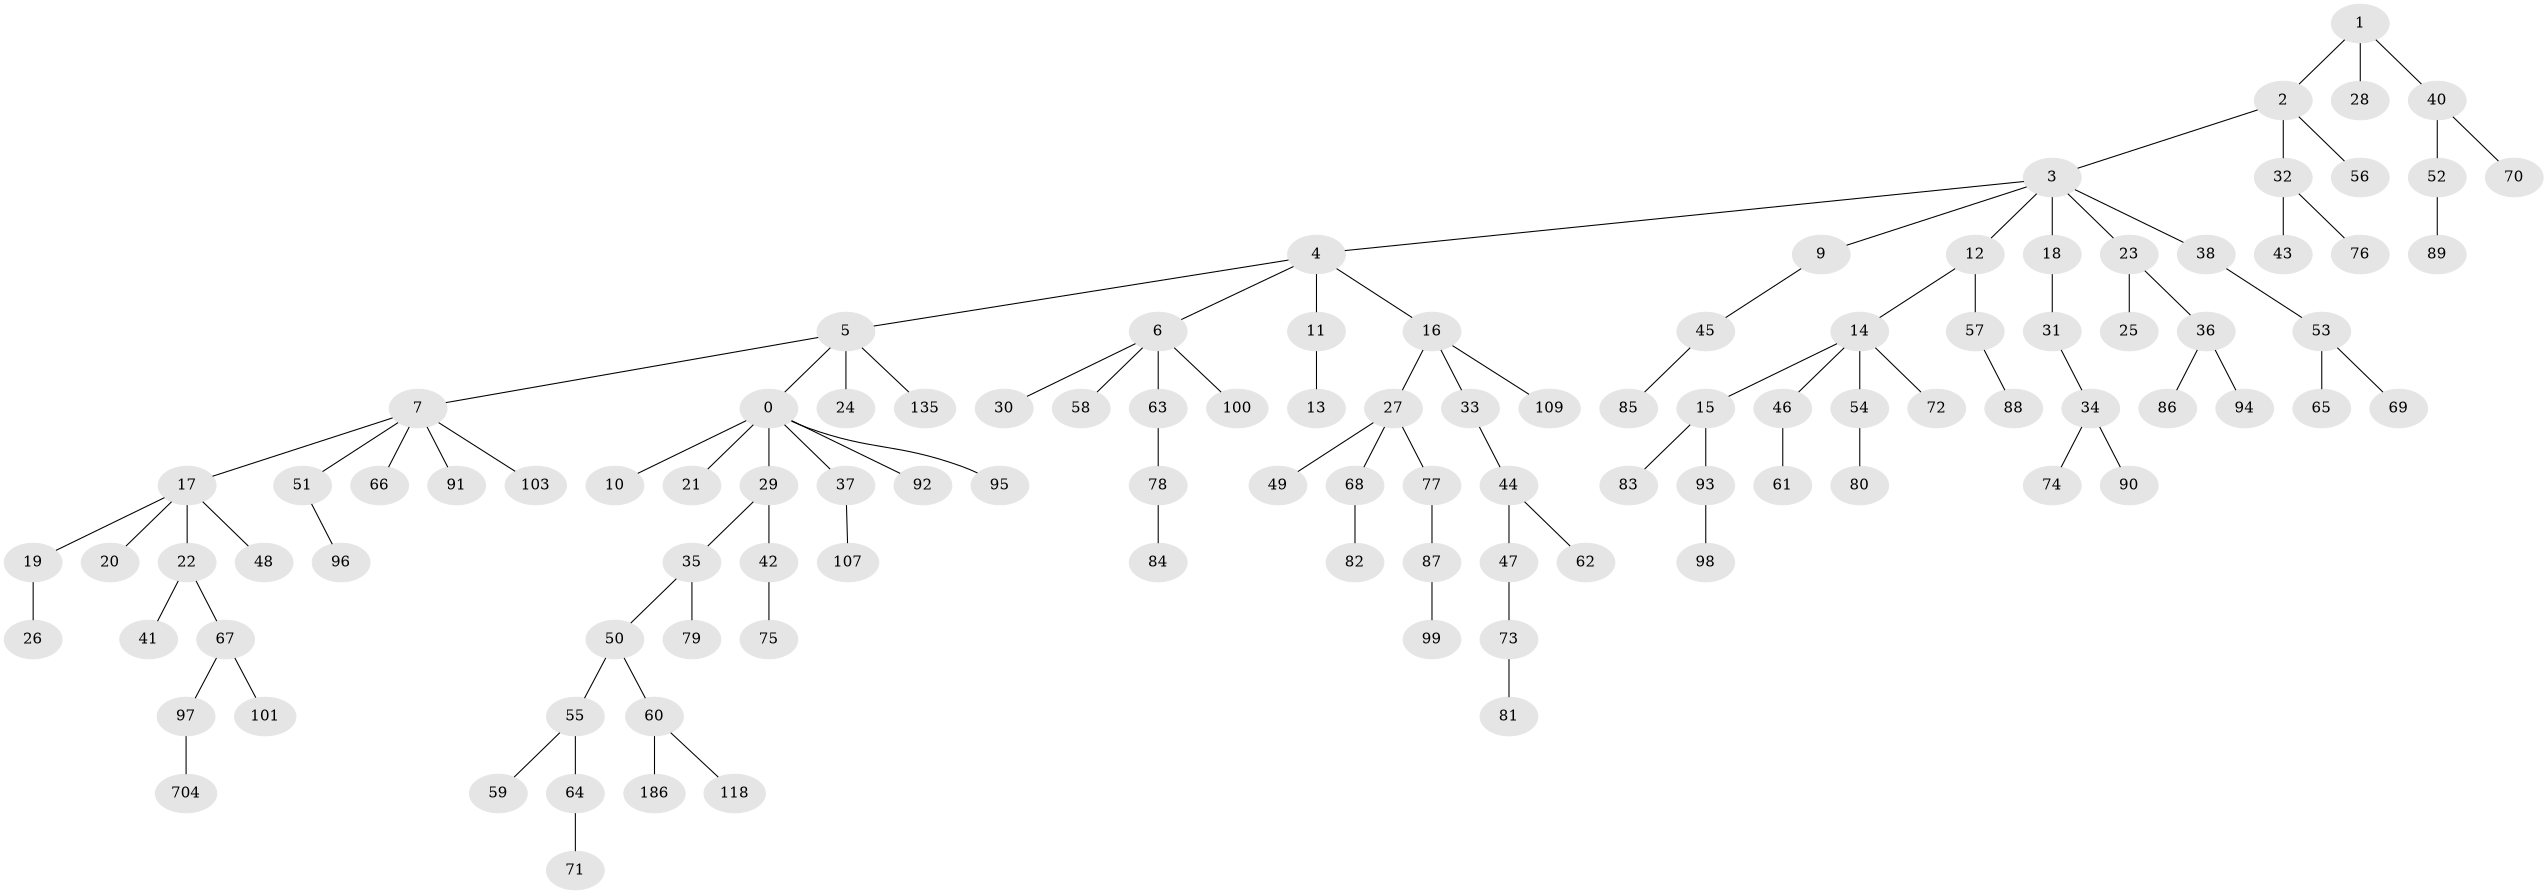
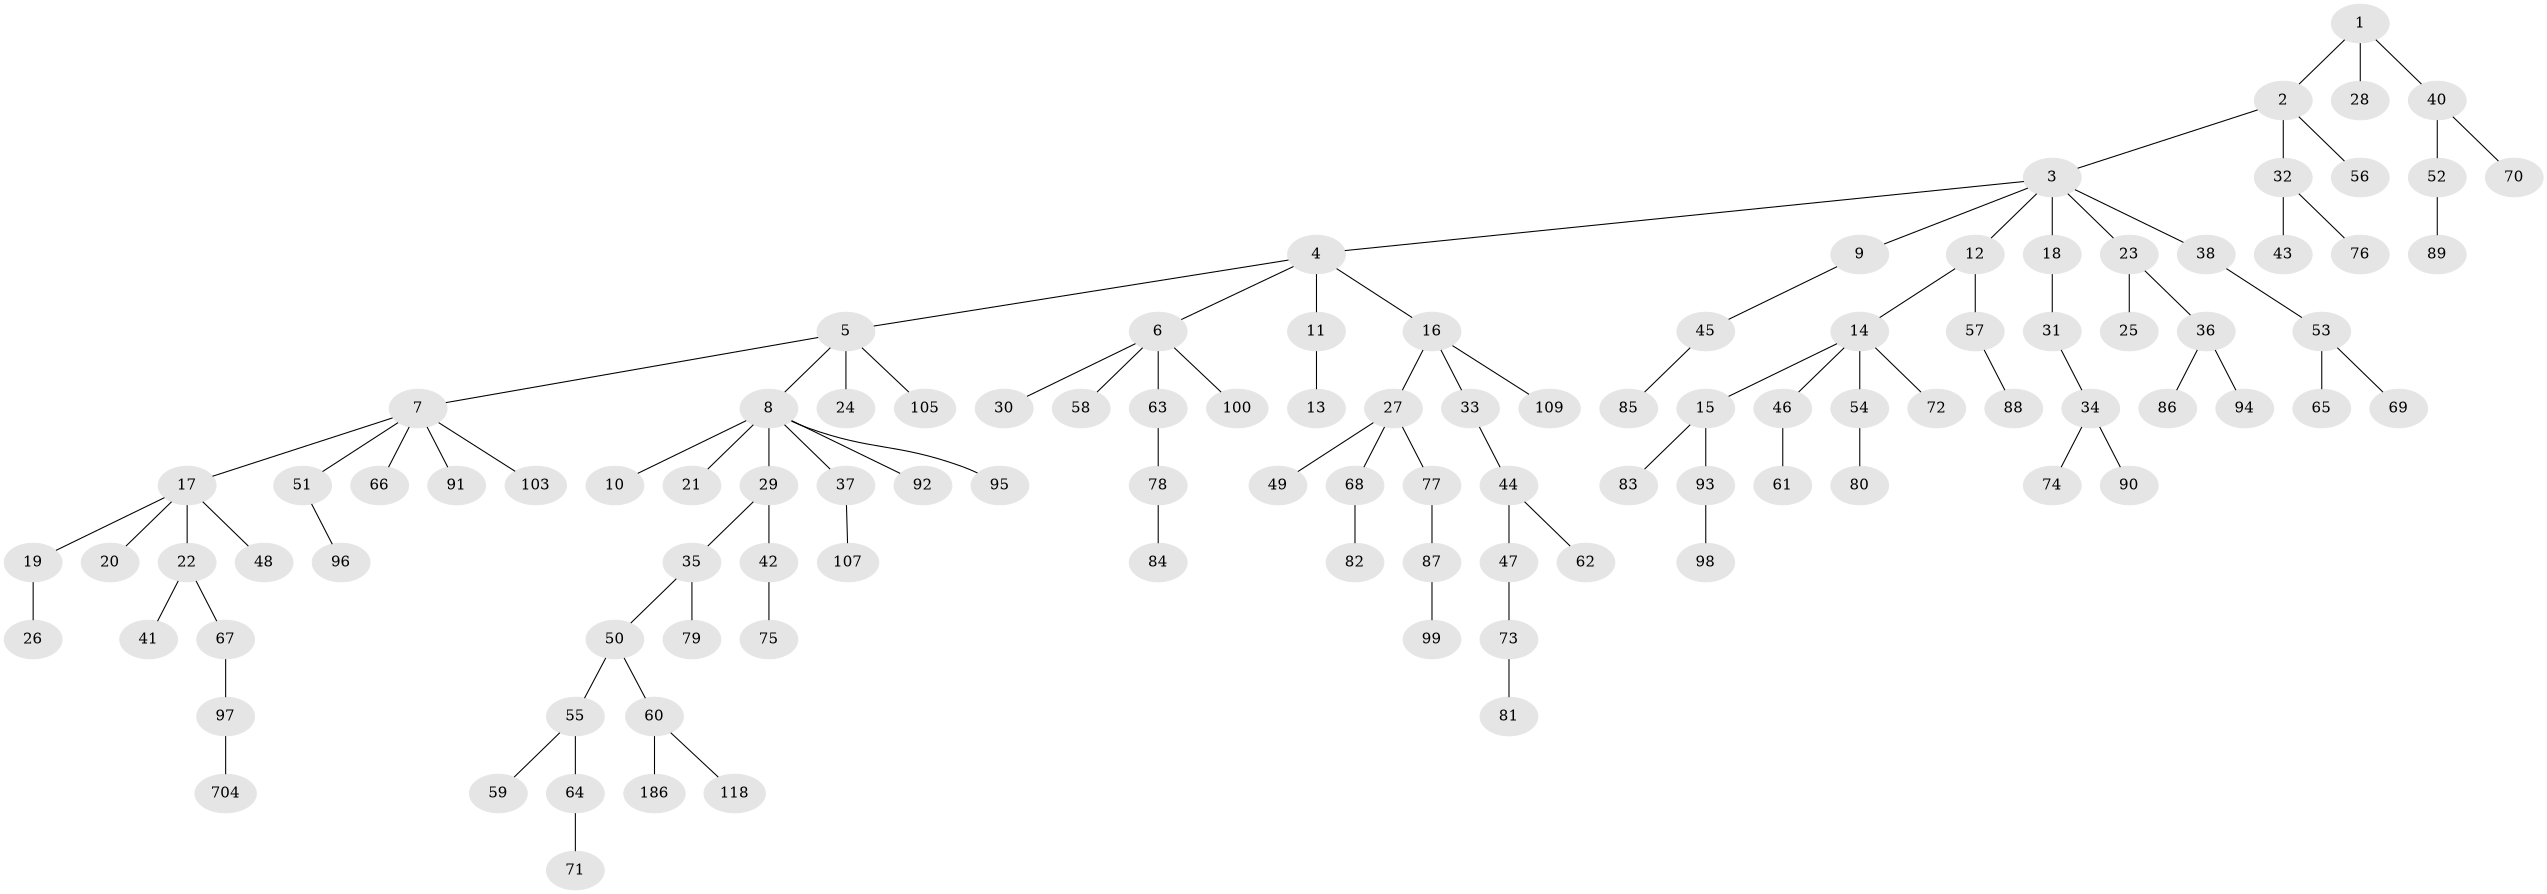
node "0": label "0" -> "8"
node "135": label "135" -> "105"
node "101": removed
